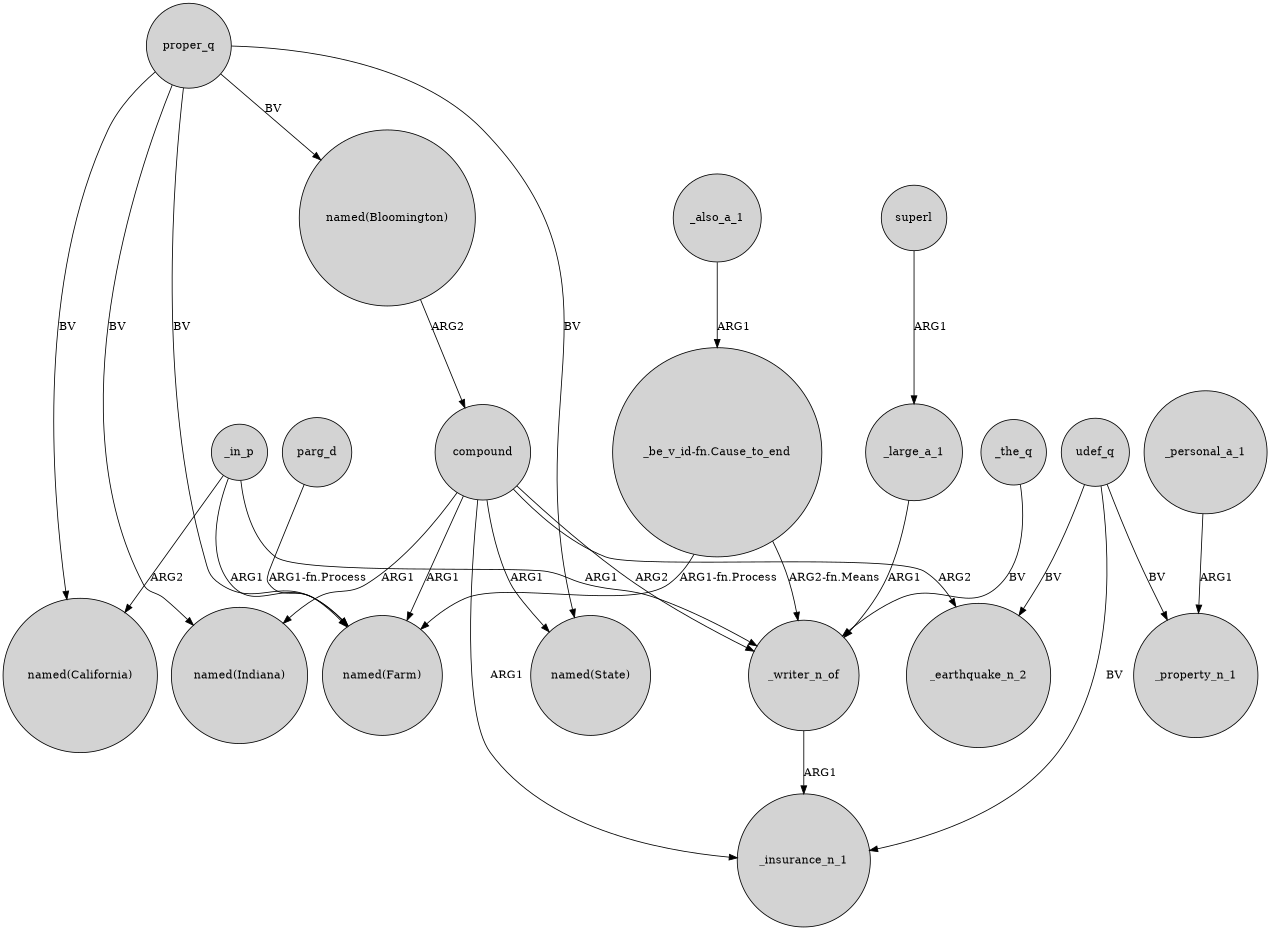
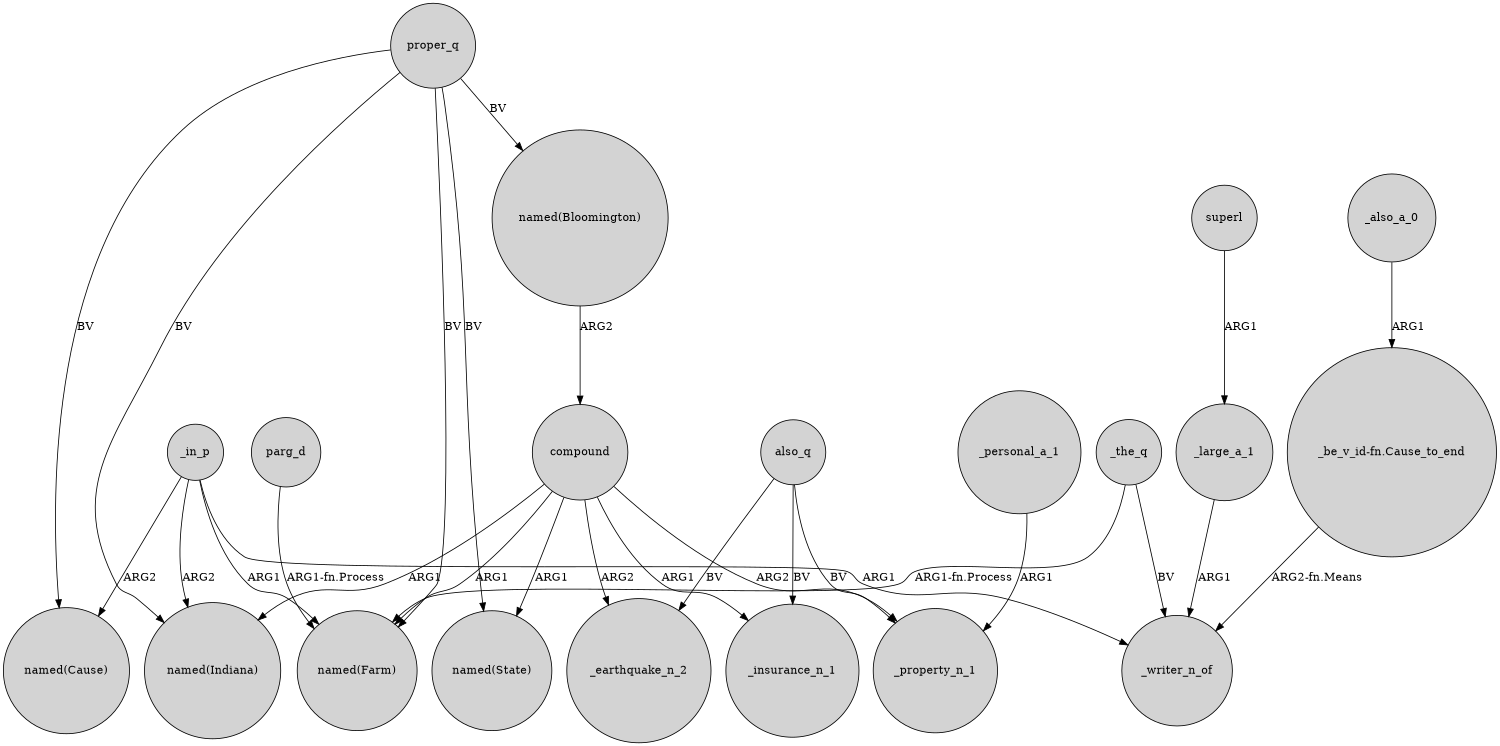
node "_also_a_1": label "_also_a_1" -> "_also_a_0"
node "udef_q": label "udef_q" -> "also_q"
edge "_in_p" -> "named(Indiana)": added, label "ARG2"
edge "compound" -> "_writer_n_of": now "compound" -> "_property_n_1"
edge "_be_v_id-fn.Cause_to_end" -> "named(Farm)": now "_the_q" -> "named(Farm)"
node "named(California)": label "named(California)" -> "named(Cause)"
edge "_writer_n_of" -> "_insurance_n_1": removed, label "ARG1"
